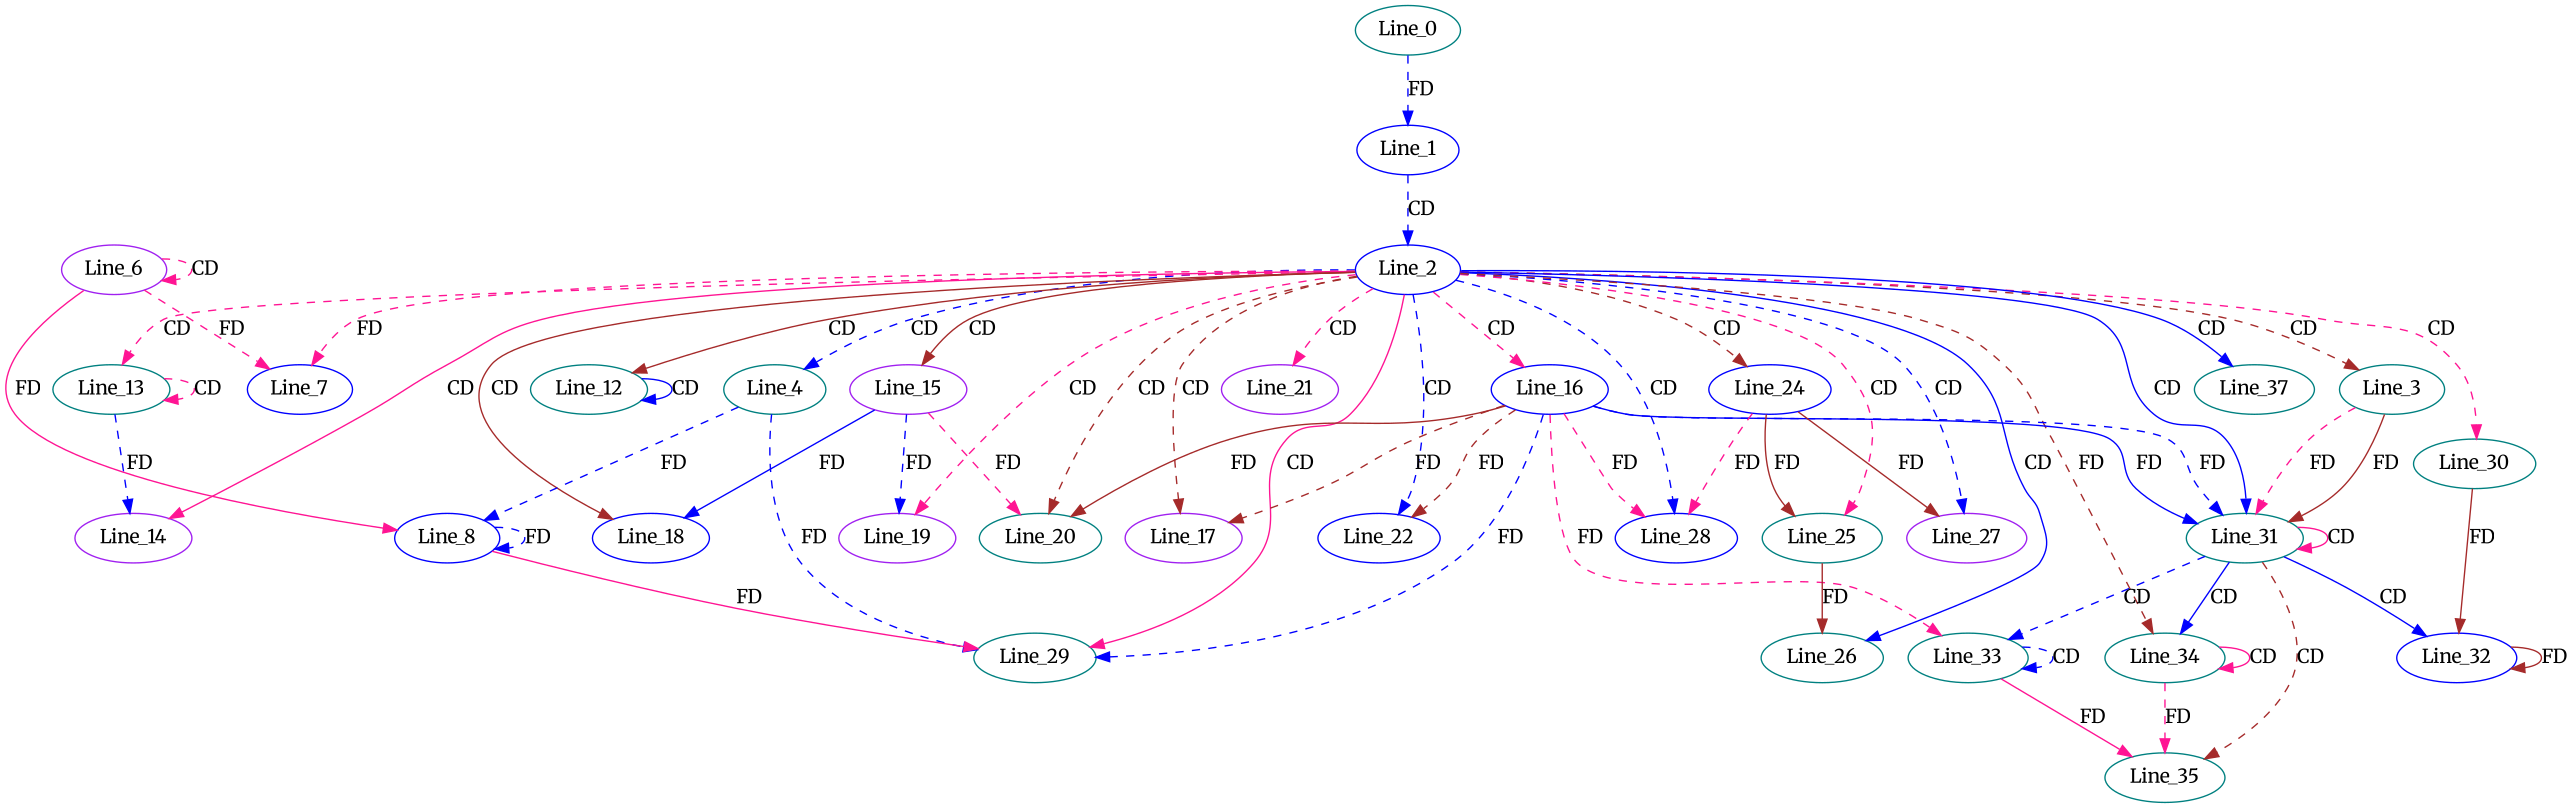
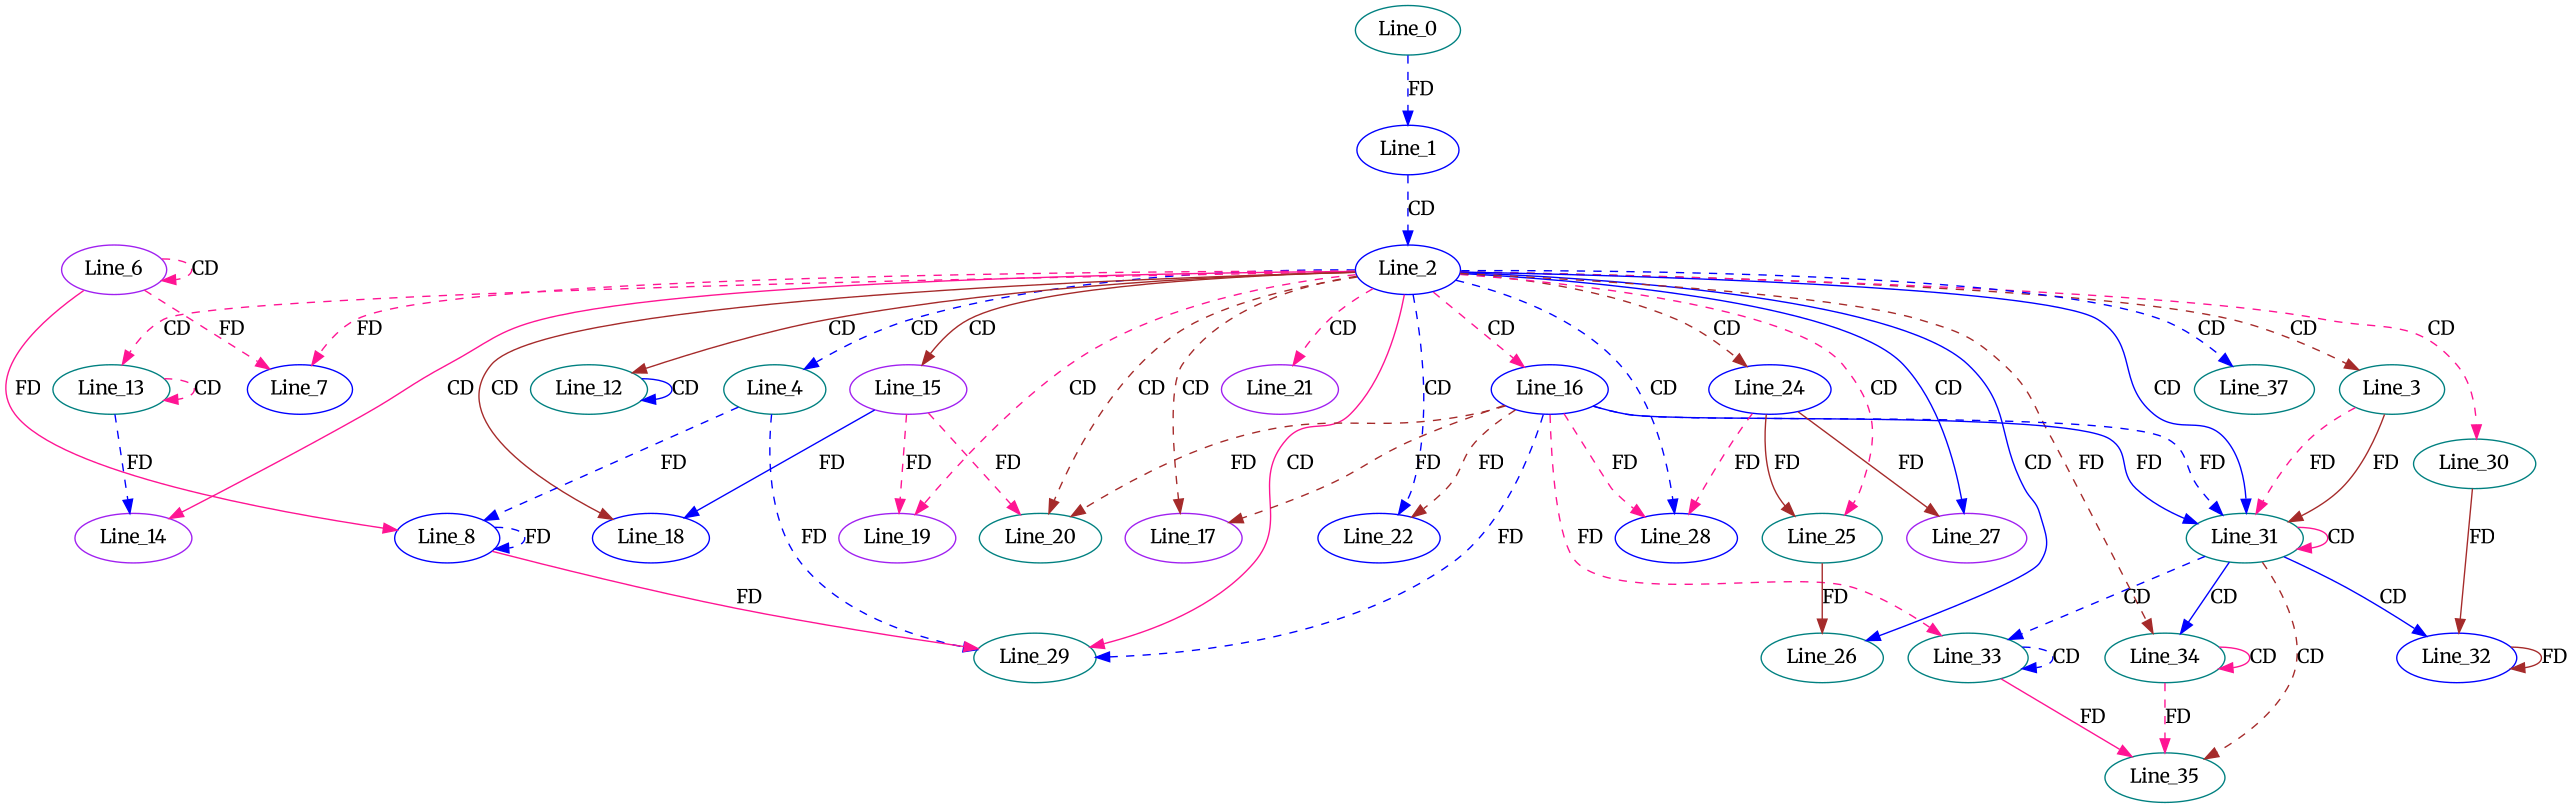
edge "Line_2" -> "Line_37": style solid -> dashed
edge "Line_2" -> "Line_27": style dashed -> solid
edge "Line_16" -> "Line_20": style solid -> dashed
edge "Line_15" -> "Line_19": color blue -> deeppink
